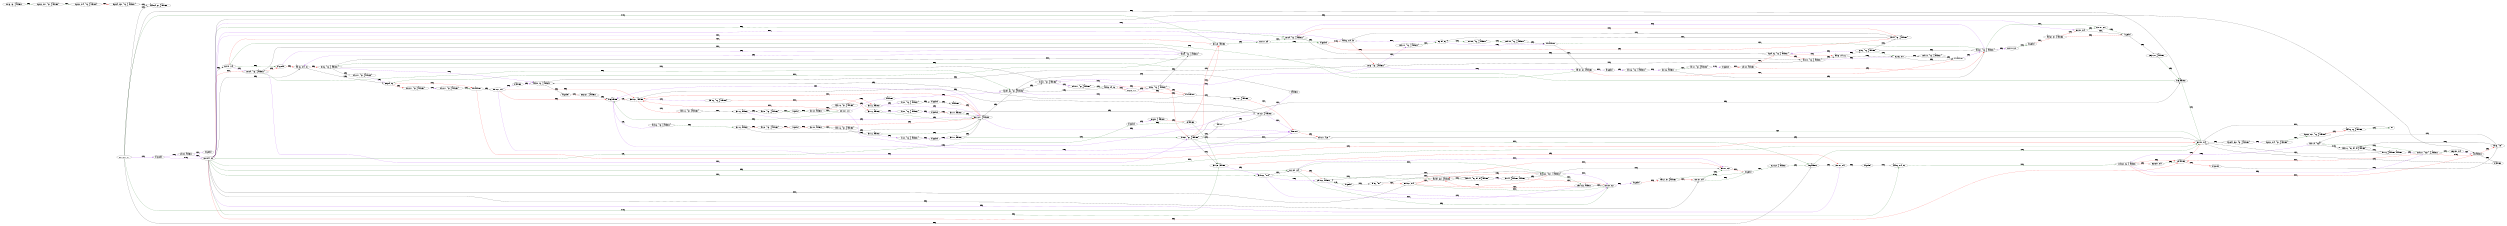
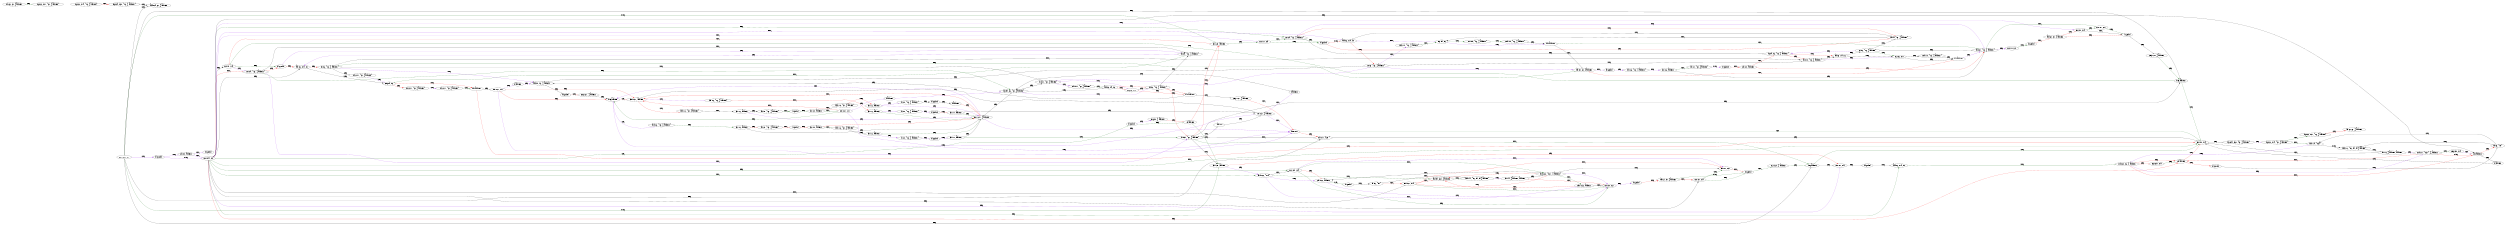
node "xzr sp , sp , # address": label "xzr sp , sp , # address" -> "sub sp , sp , # address"
edge "stp x22 , x21 , [ sp , # address ]" -> "stp x20 , x19 , [ sp , # address ]": removed, label "CFG"
node "ret": removed
node "add sp , sp , # address": label "add sp , sp , # address" -> "ldr sp , sp , # address"
edge "strb wzr , [ x20 ] , #- address" -> "ldrb w9 , [ x20 ]": now "ldp x20 , x19 , [ sp , # address ]" -> "ldrb w9 , [ x20 ]"
edge "mov w20 , w1" -> "strb wzr , [ x20 ]": added, label "DFG"
